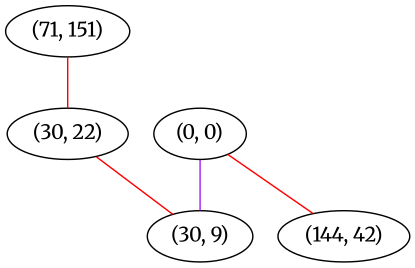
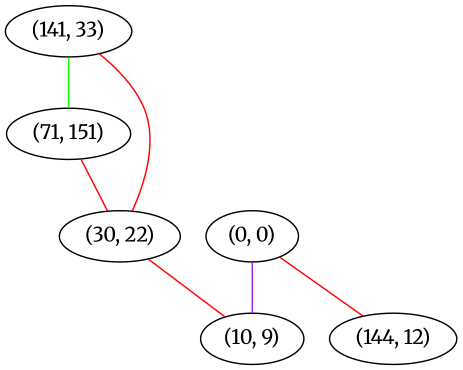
node "(141, 33)": added
node "(30, 9)": label "(30, 9)" -> "(10, 9)"
node "(144, 42)": label "(144, 42)" -> "(144, 12)"
